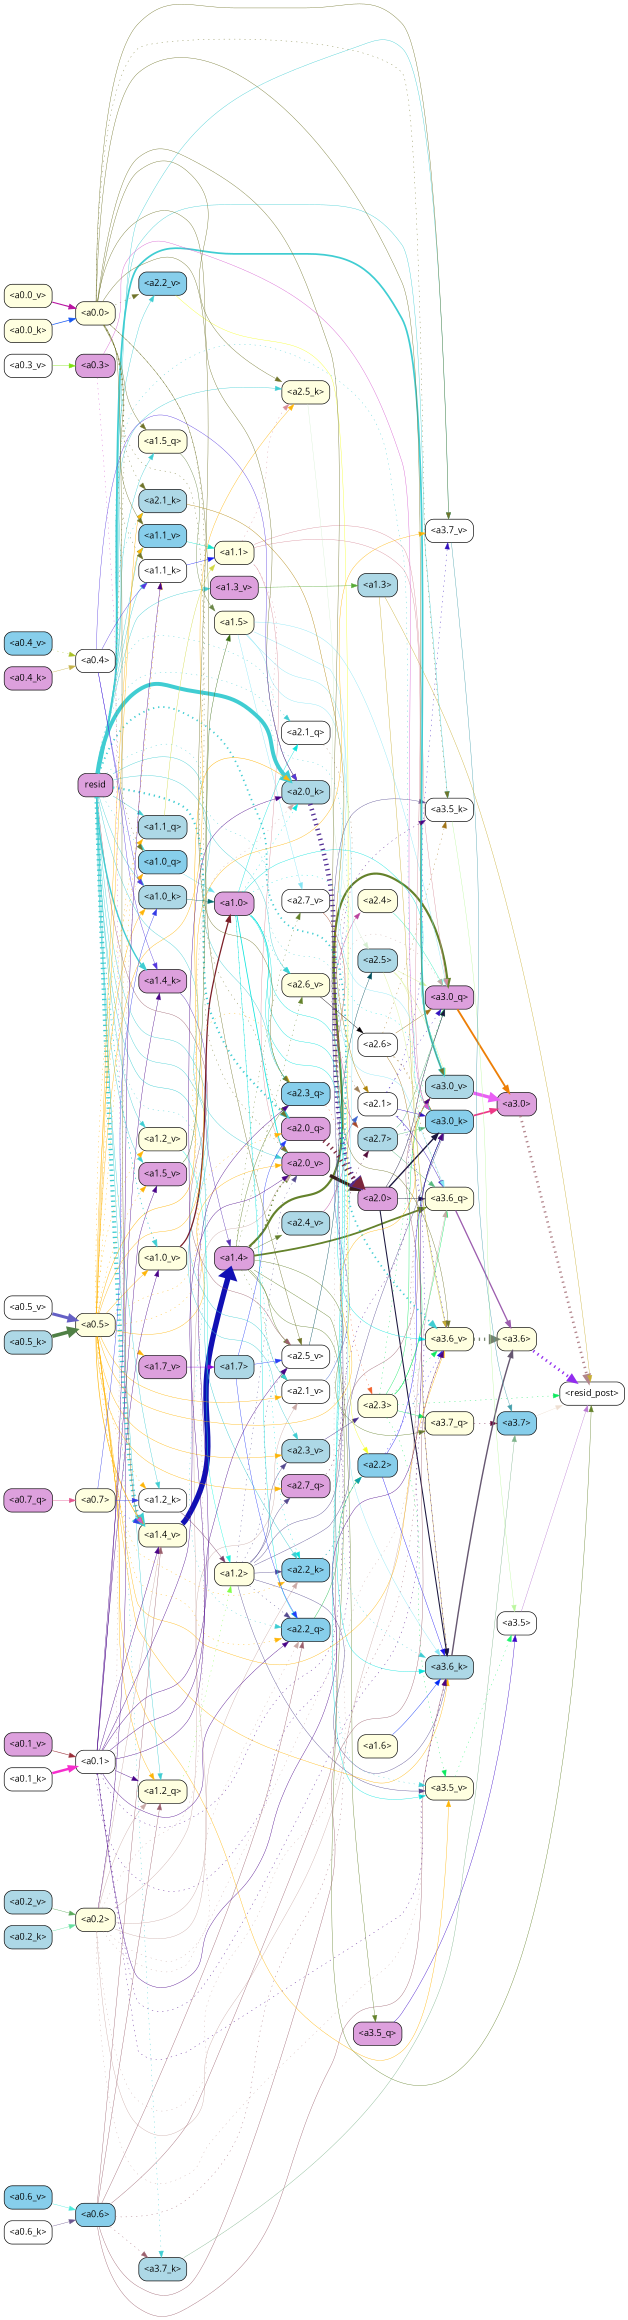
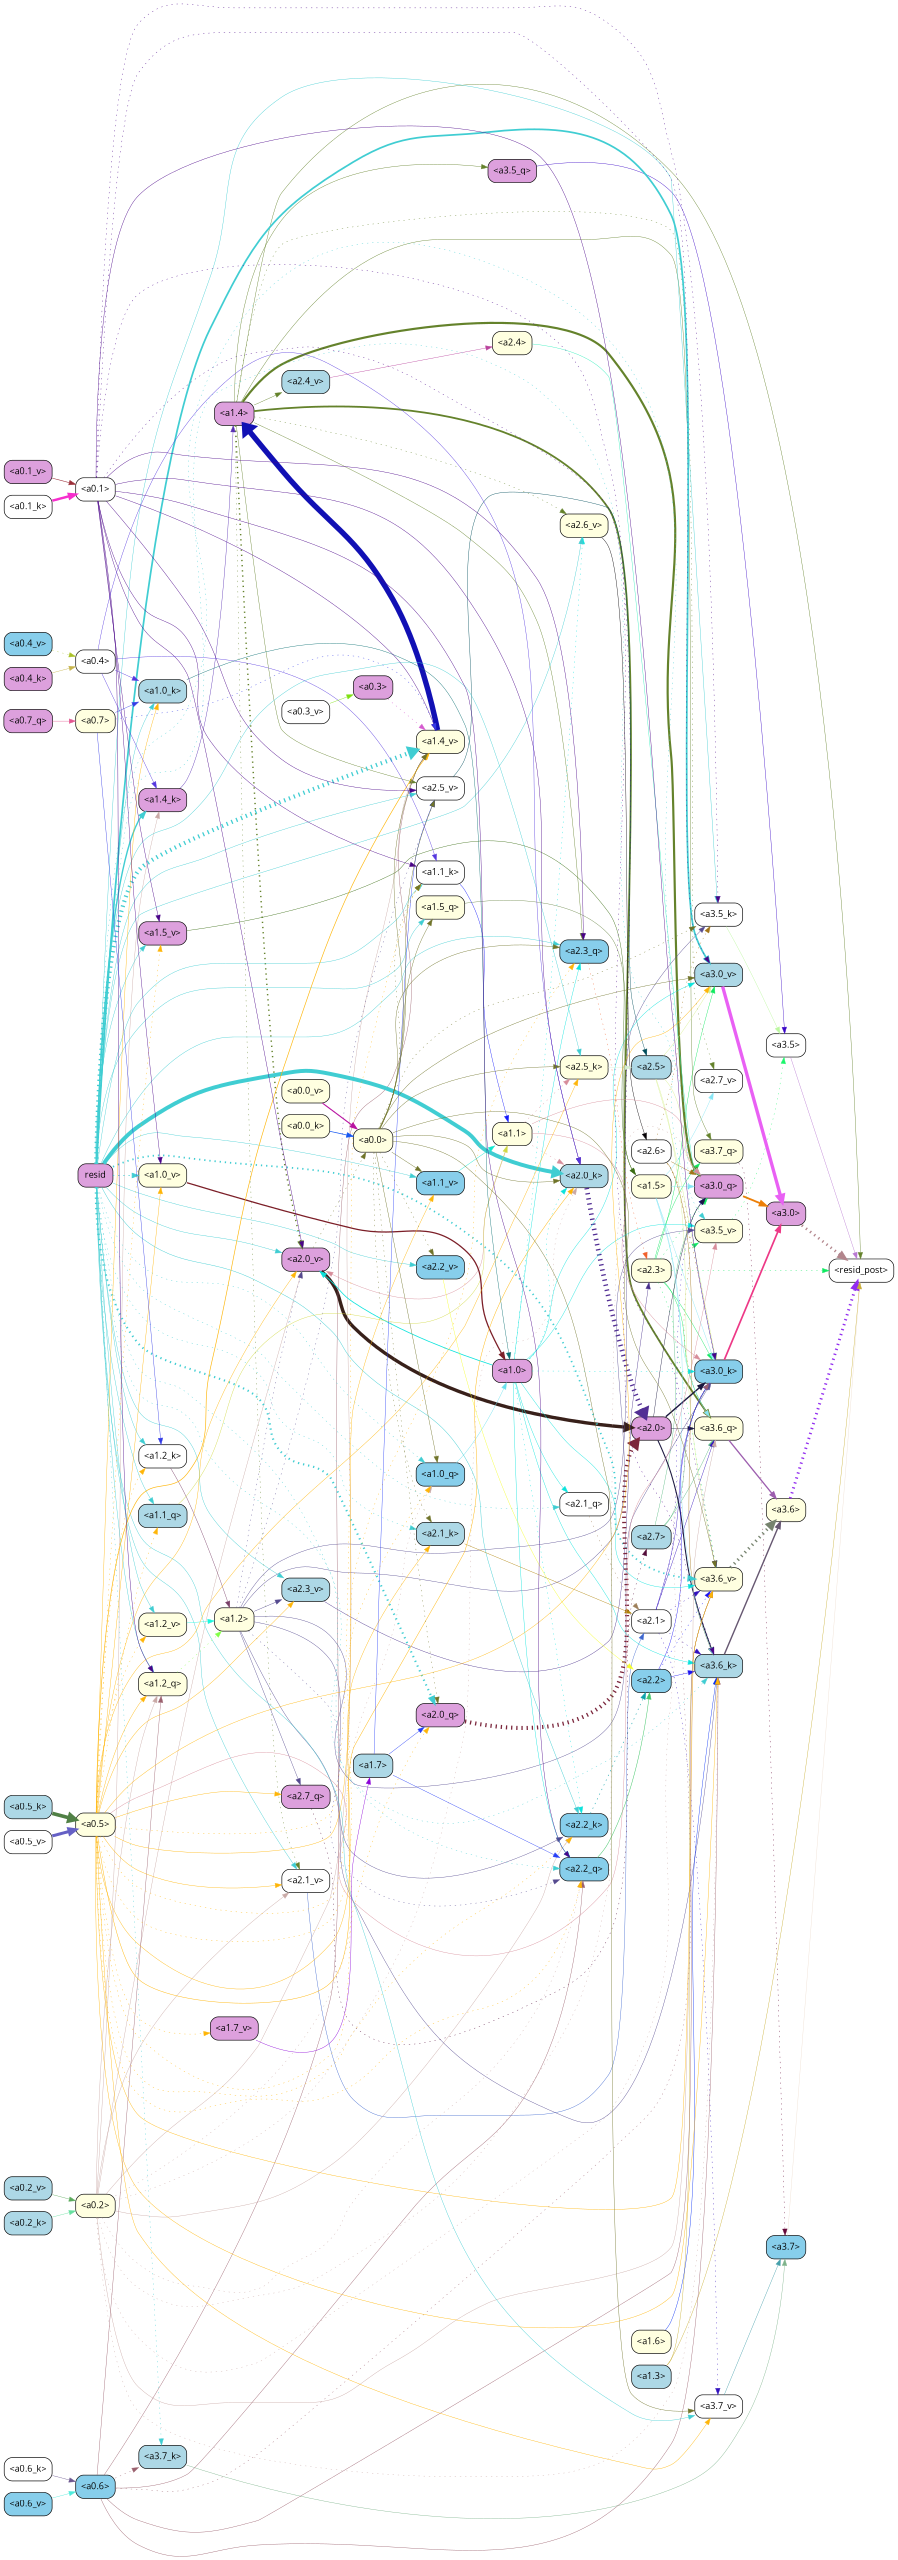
edge "<a0.3>" -> "<a3.0_k>": removed
edge "<a0.0>" -> "<a1.0_q>": style dotted -> solid
node "<a1.3_v>": removed
edge "<a0.0>" -> "<a2.0_v>": reversed
edge "resid" -> "<a2.5_v>": color #9b616e -> #40cdd2
edge "<a2.7_v>" -> "<a2.7>": removed
edge "<a0.2>" -> "<a1.4_k>": color #490388 -> #c9a9a6
edge "<a0.6>" -> "<a3.0_v>": removed
edge "<a0.5>" -> "<a3.5_v>": color #feb508 -> #d78d9a
